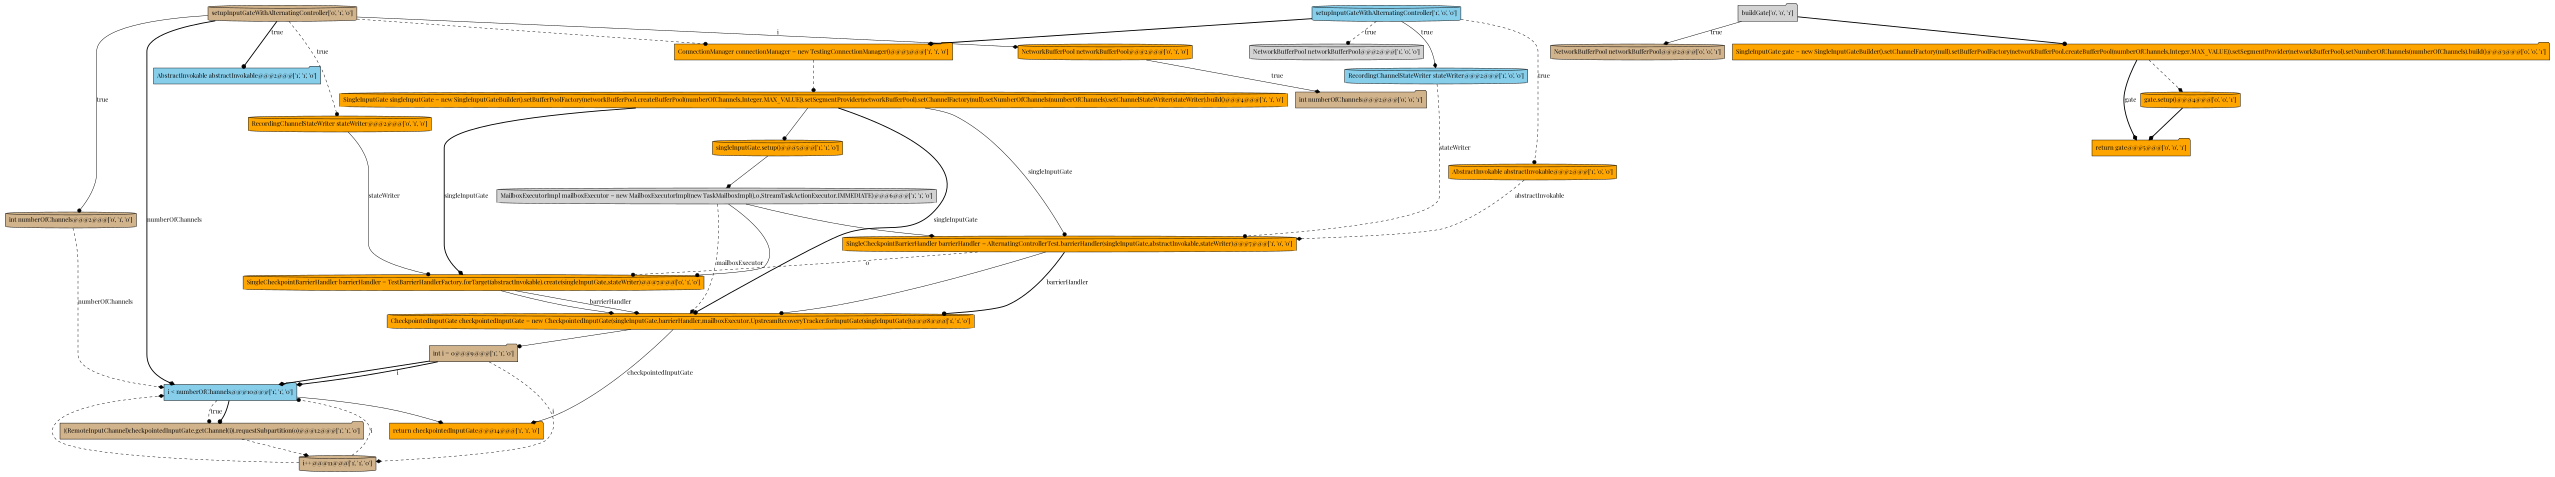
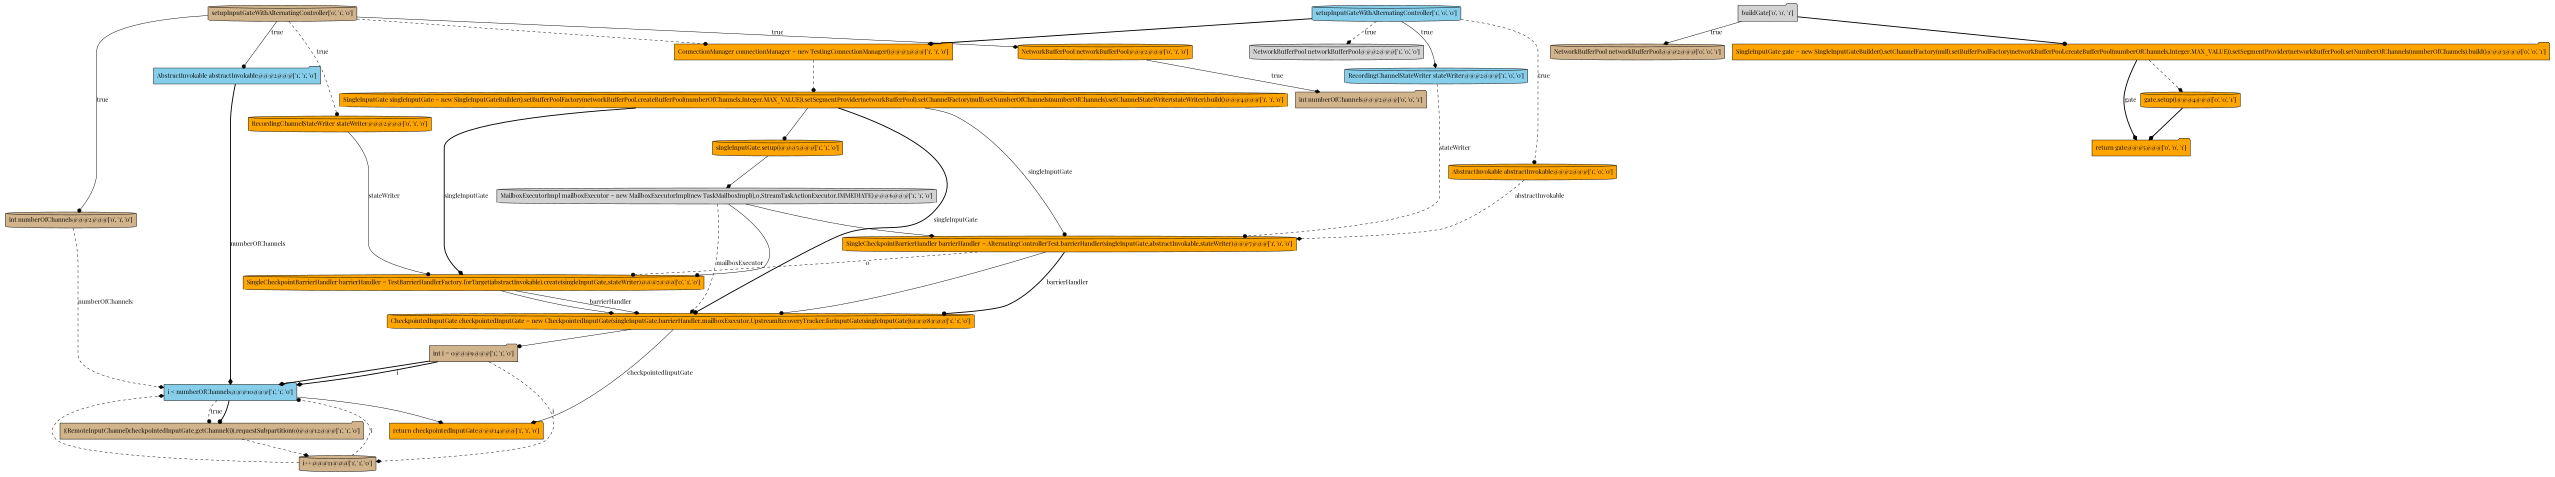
edge "setupInputGateWithAlternatingController['1', '0', '0']" -> "NetworkBufferPool networkBufferPool@@@2@@@['1', '0', '0']": arrowhead dot -> diamond
edge "setupInputGateWithAlternatingController['0', '1', '0']" -> "NetworkBufferPool networkBufferPool@@@2@@@['0', '1', '0']": label "i" -> "true"
edge "setupInputGateWithAlternatingController['0', '1', '0']" -> "AbstractInvokable abstractInvokable@@@2@@@['1', '1', '0']": style bold -> solid
edge "setupInputGateWithAlternatingController['0', '1', '0']" -> "i < numberOfChannels@@@10@@@['1', '1', '0']": now "AbstractInvokable abstractInvokable@@@2@@@['1', '1', '0']" -> "i < numberOfChannels@@@10@@@['1', '1', '0']"
